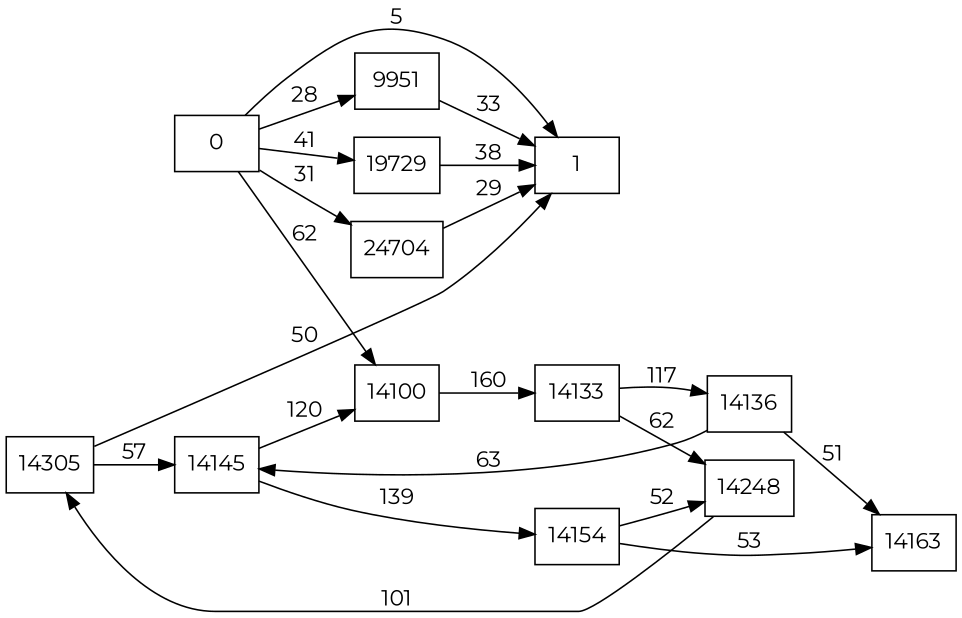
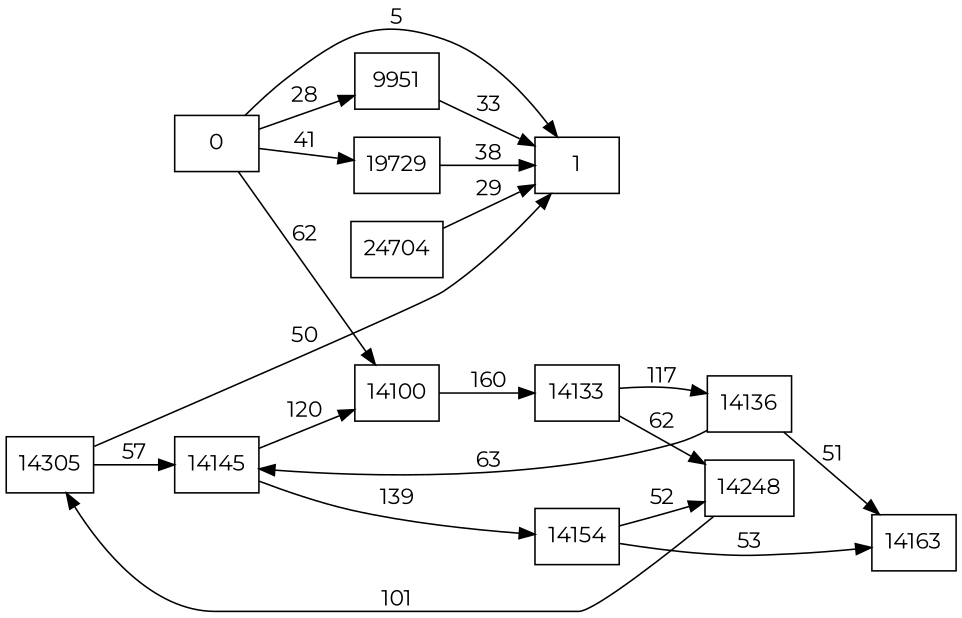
edge "0" -> "24704": removed, label "31"
